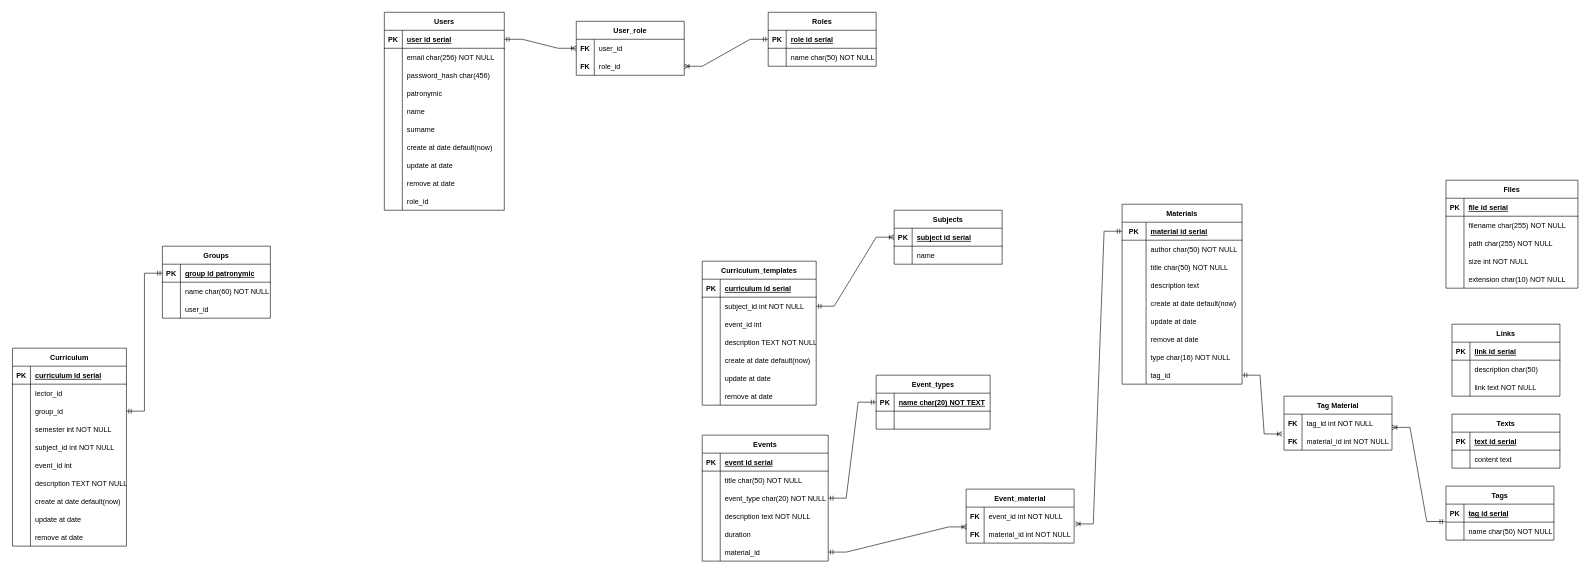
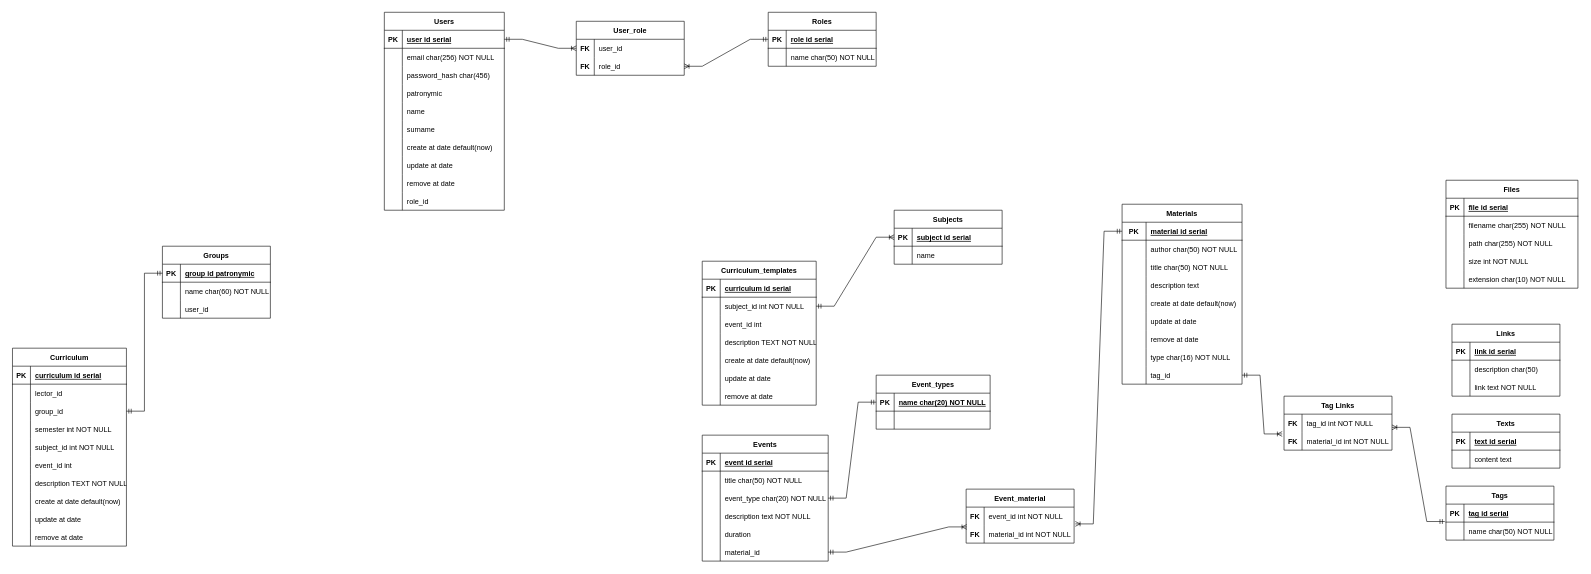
node "name char(20) NOT TEXT": label "name char(20) NOT TEXT" -> "name char(20) NOT NULL"
node "Tag Material": label "Tag Material" -> "Tag Links"
